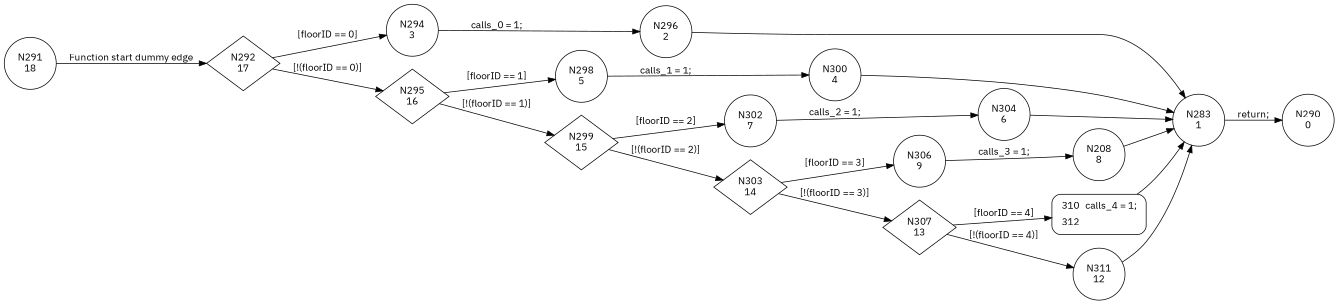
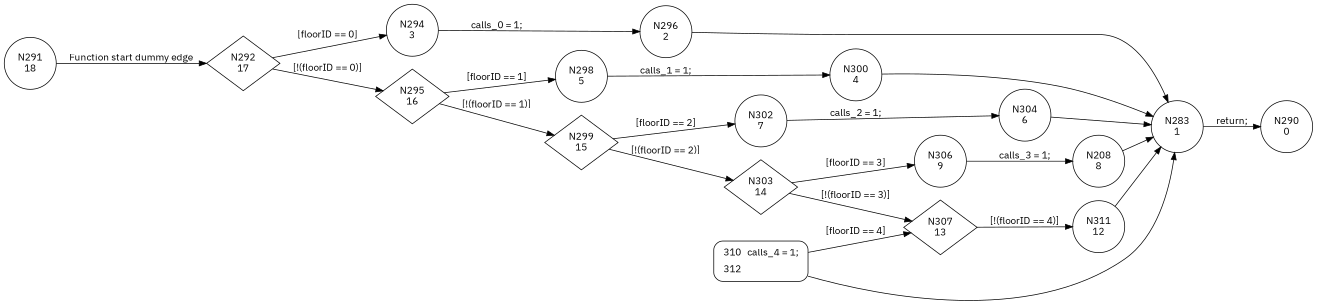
edge "N307 13" -> "310": reversed
